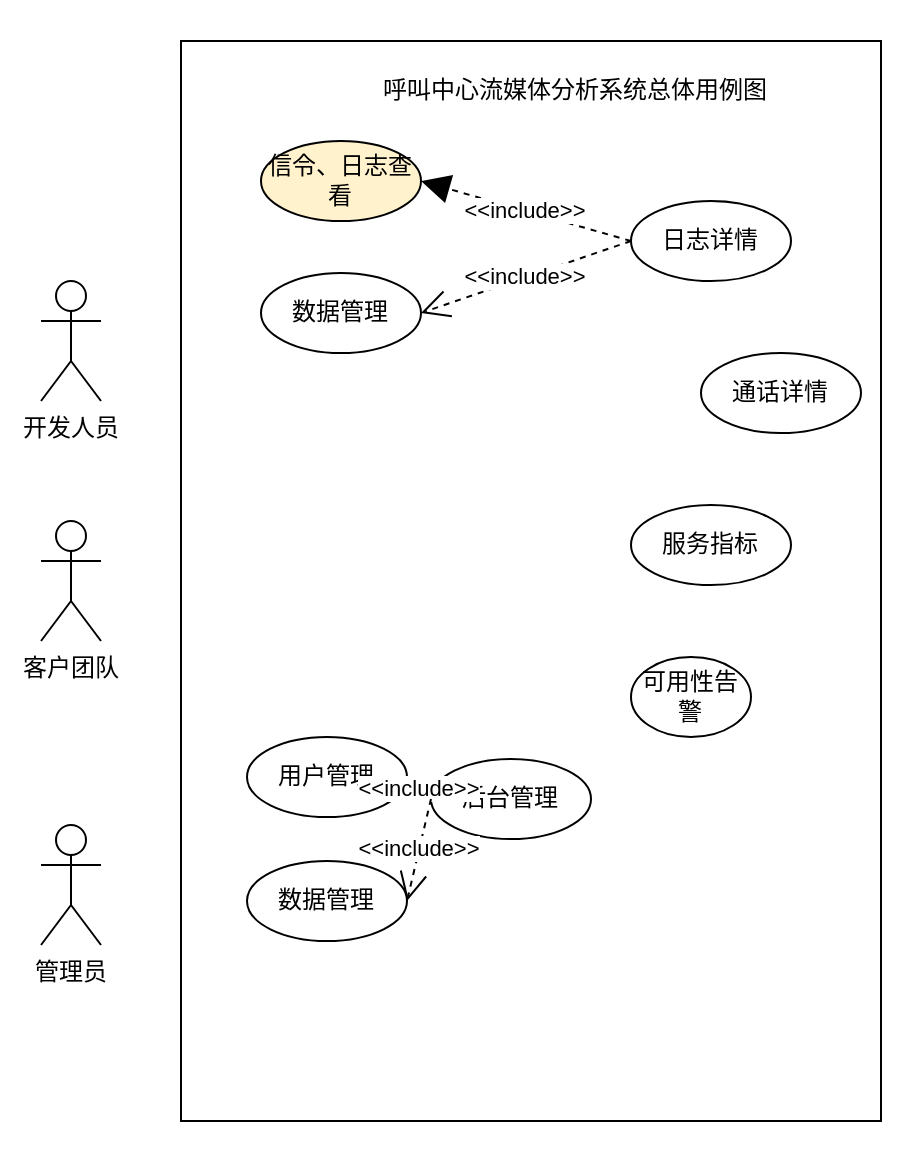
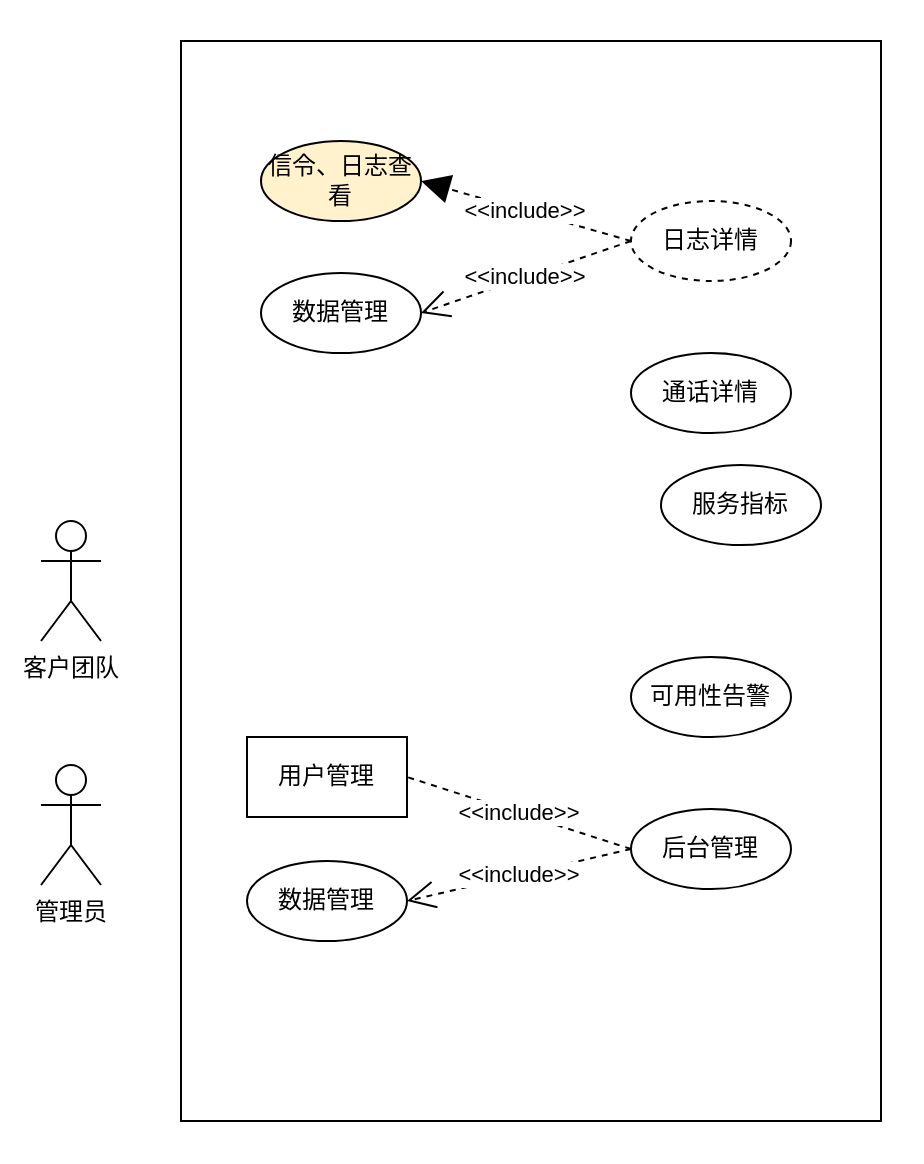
node "呼叫中心流媒体分析系统总体用例图": removed
node "日志详情": style solid -> dashed
node "开发人员": removed
node "通话详情": moved (781, 393) -> (711, 393)
node "服务指标": moved (711, 545) -> (741, 505)
node "可用性告警": size 120x80 -> 160x80
node "用户管理": shape ellipse -> rectangle
node "后台管理": moved (511, 799) -> (711, 849)
node "管理员": moved (71, 885) -> (71, 825)
